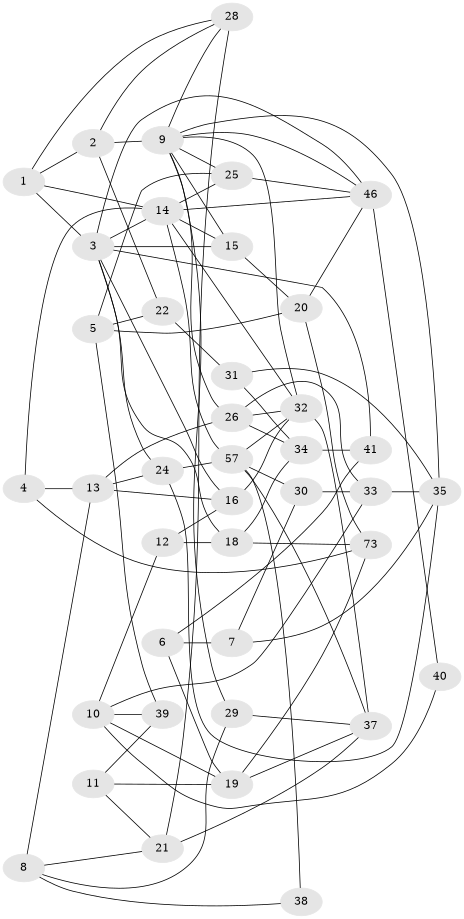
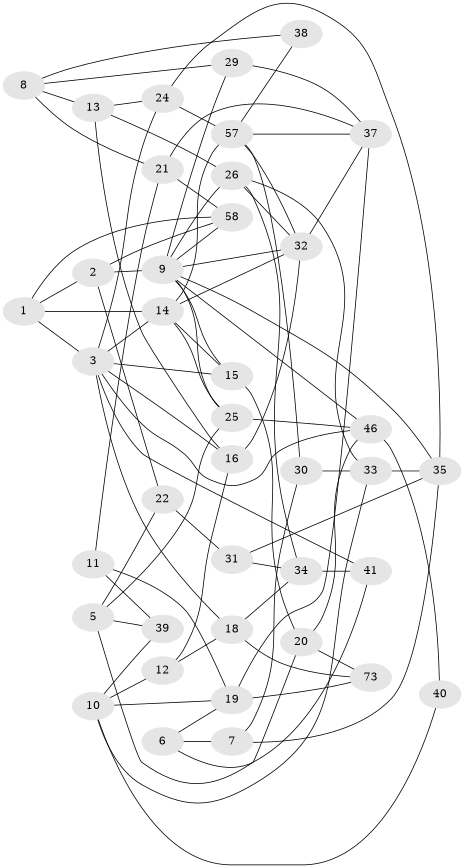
node "28": label "28" -> "58"
edge "46" -- "14": removed
node "4": removed
